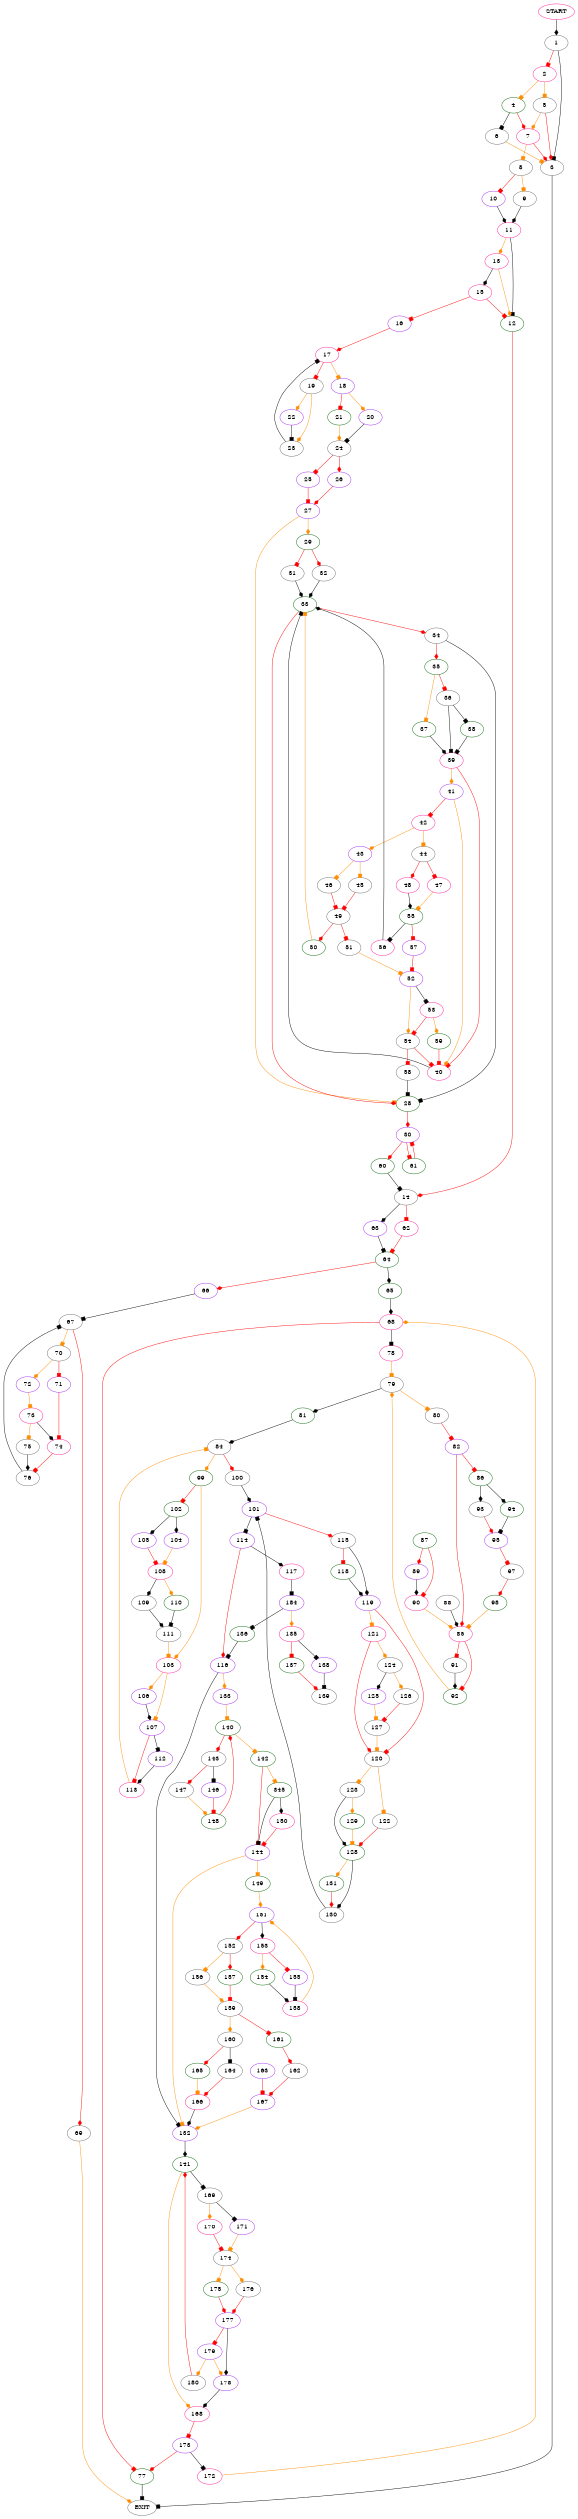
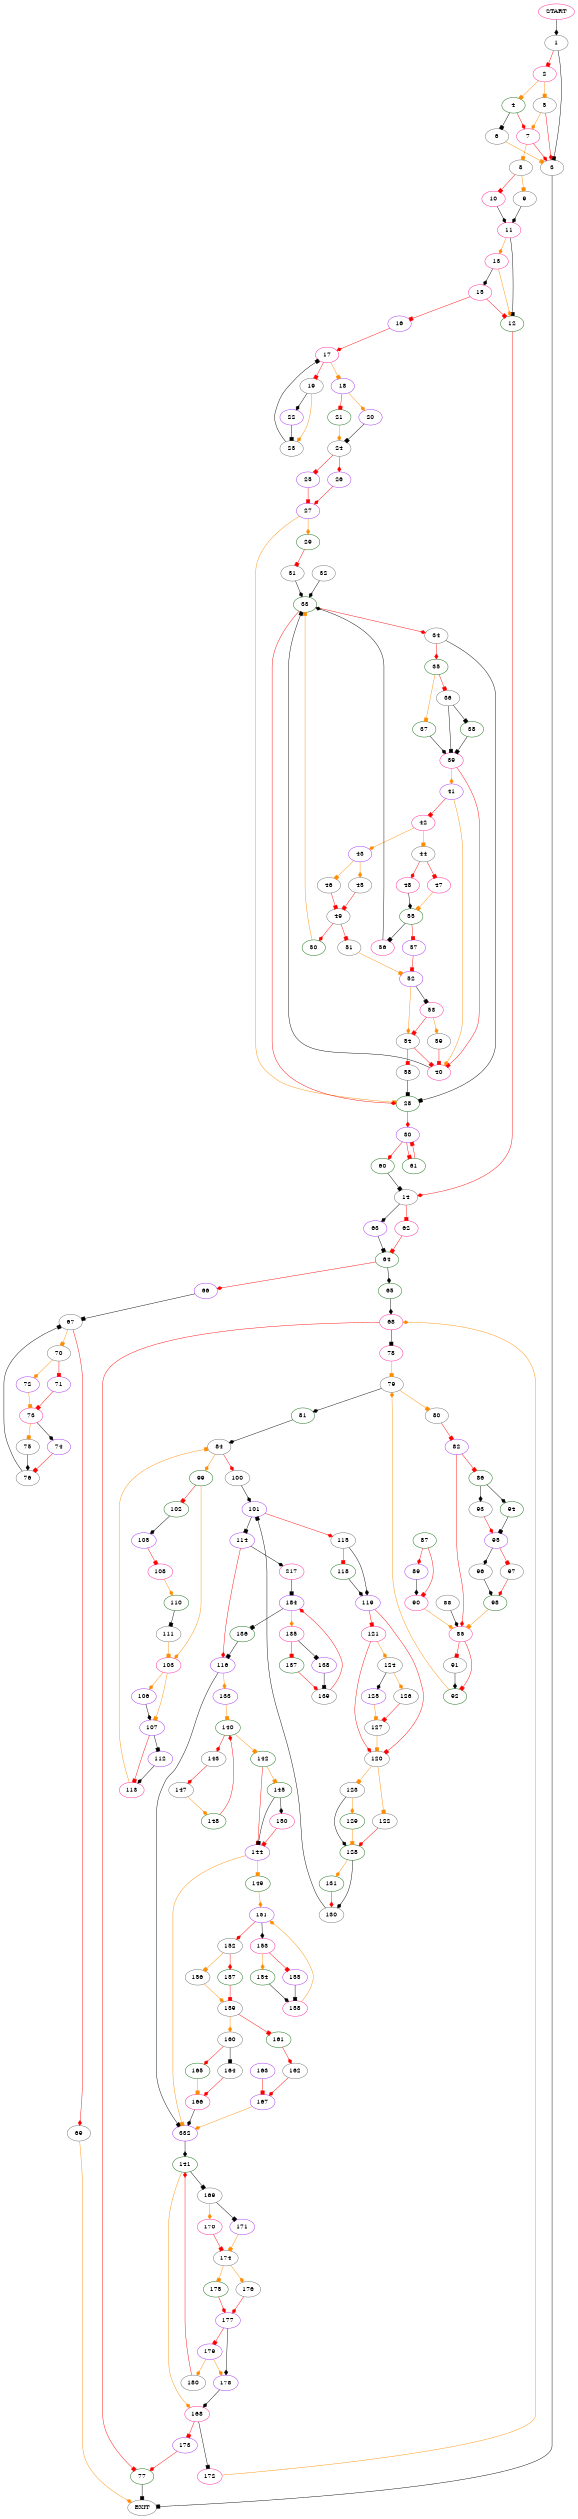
node "10": color purple -> deeppink
edge "19" -> "22": color darkorange -> black
edge "29" -> "32": removed
edge "43" -> "45": arrowhead box -> diamond
node "59": color darkgreen -> gray40
edge "71" -> "74": now "71" -> "73"
node "74": color deeppink -> purple
node "104": removed
node "117": label "117" -> "217"
node "96": added
node "109": removed
edge "119" -> "121": color darkorange -> red
edge "139" -> "184": added
node "146": removed
node "345": label "345" -> "145"
node "132": label "132" -> "332"
edge "173" -> "172": now "168" -> "172"
